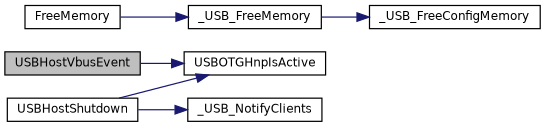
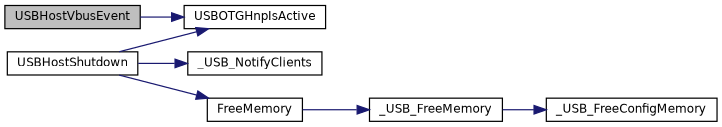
edge "USBHostShutdown" -> "FreeMemory": added
